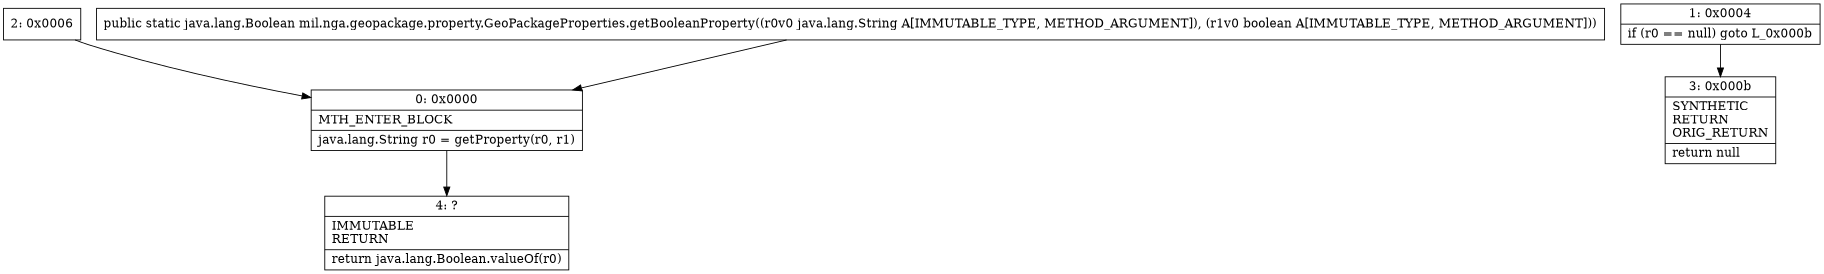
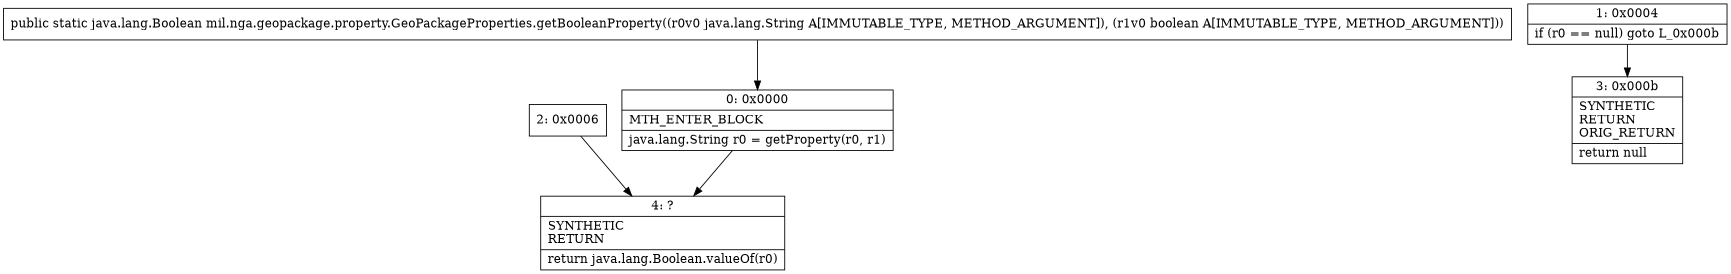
edge "2: 0x0006" -> "0: 0x0000": now "2: 0x0006" -> "4: ?"
node "4: ?": text "IMMUTABLE" -> "SYNTHETIC"
